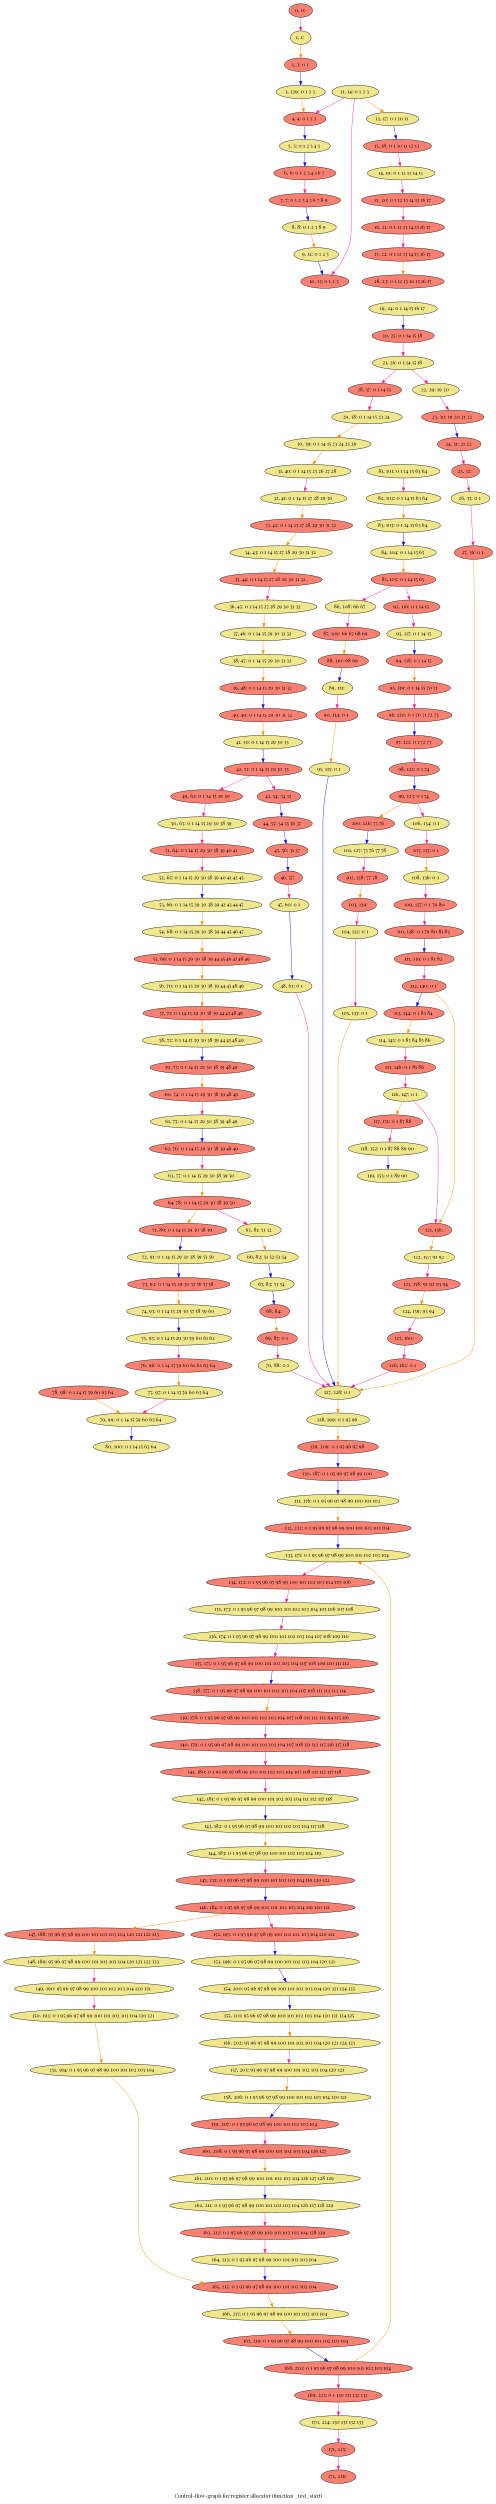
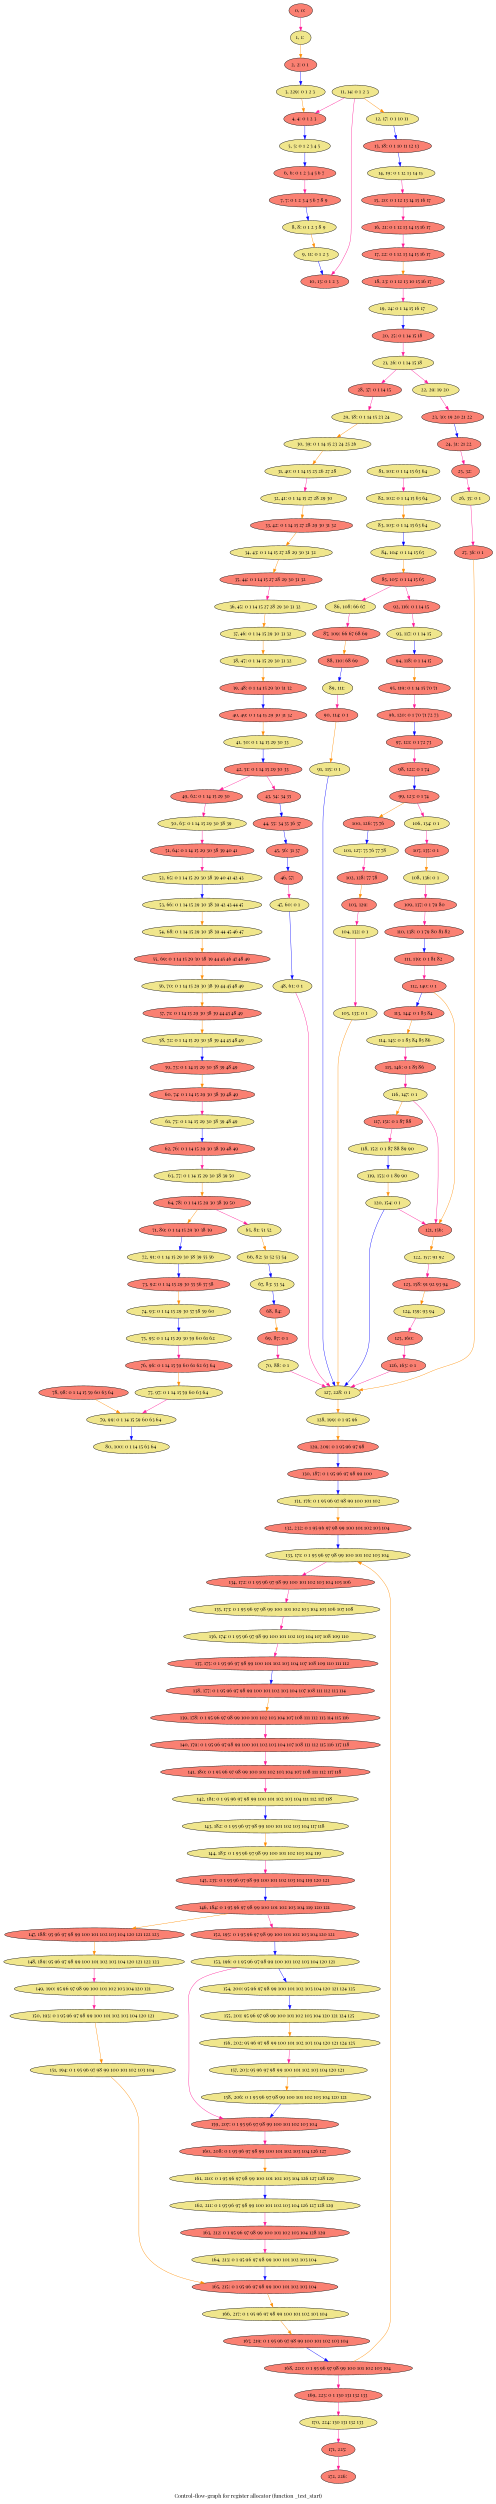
edge "13, 18: 0 1 10 11 12 13" -> "14, 19: 0 1 12 13 14 15": color deeppink -> blue
edge "18, 23: 0 1 12 13 10 15 16 17" -> "19, 24: 0 1 14 15 16 17": added
node "120, 154: 0 1": added
edge "153, 196: 0 1 95 96 97 98 99 100 101 102 103 104 120 121" -> "159, 207: 0 1 95 96 97 98 99 100 101 102 103 104": added
